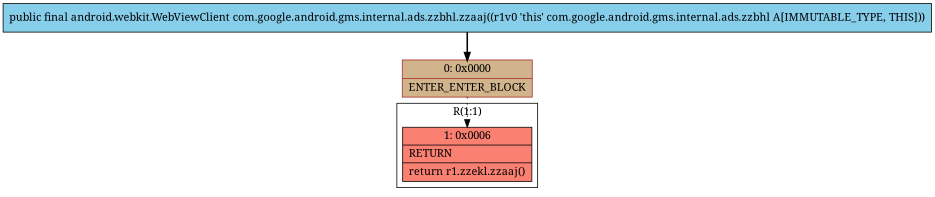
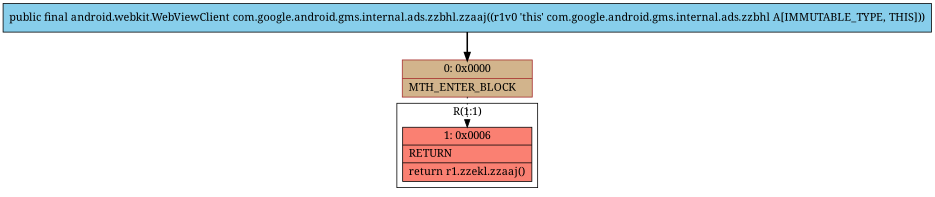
node "0: 0x0000": text "ENTER_ENTER_BLOCK" -> "MTH_ENTER_BLOCK"
